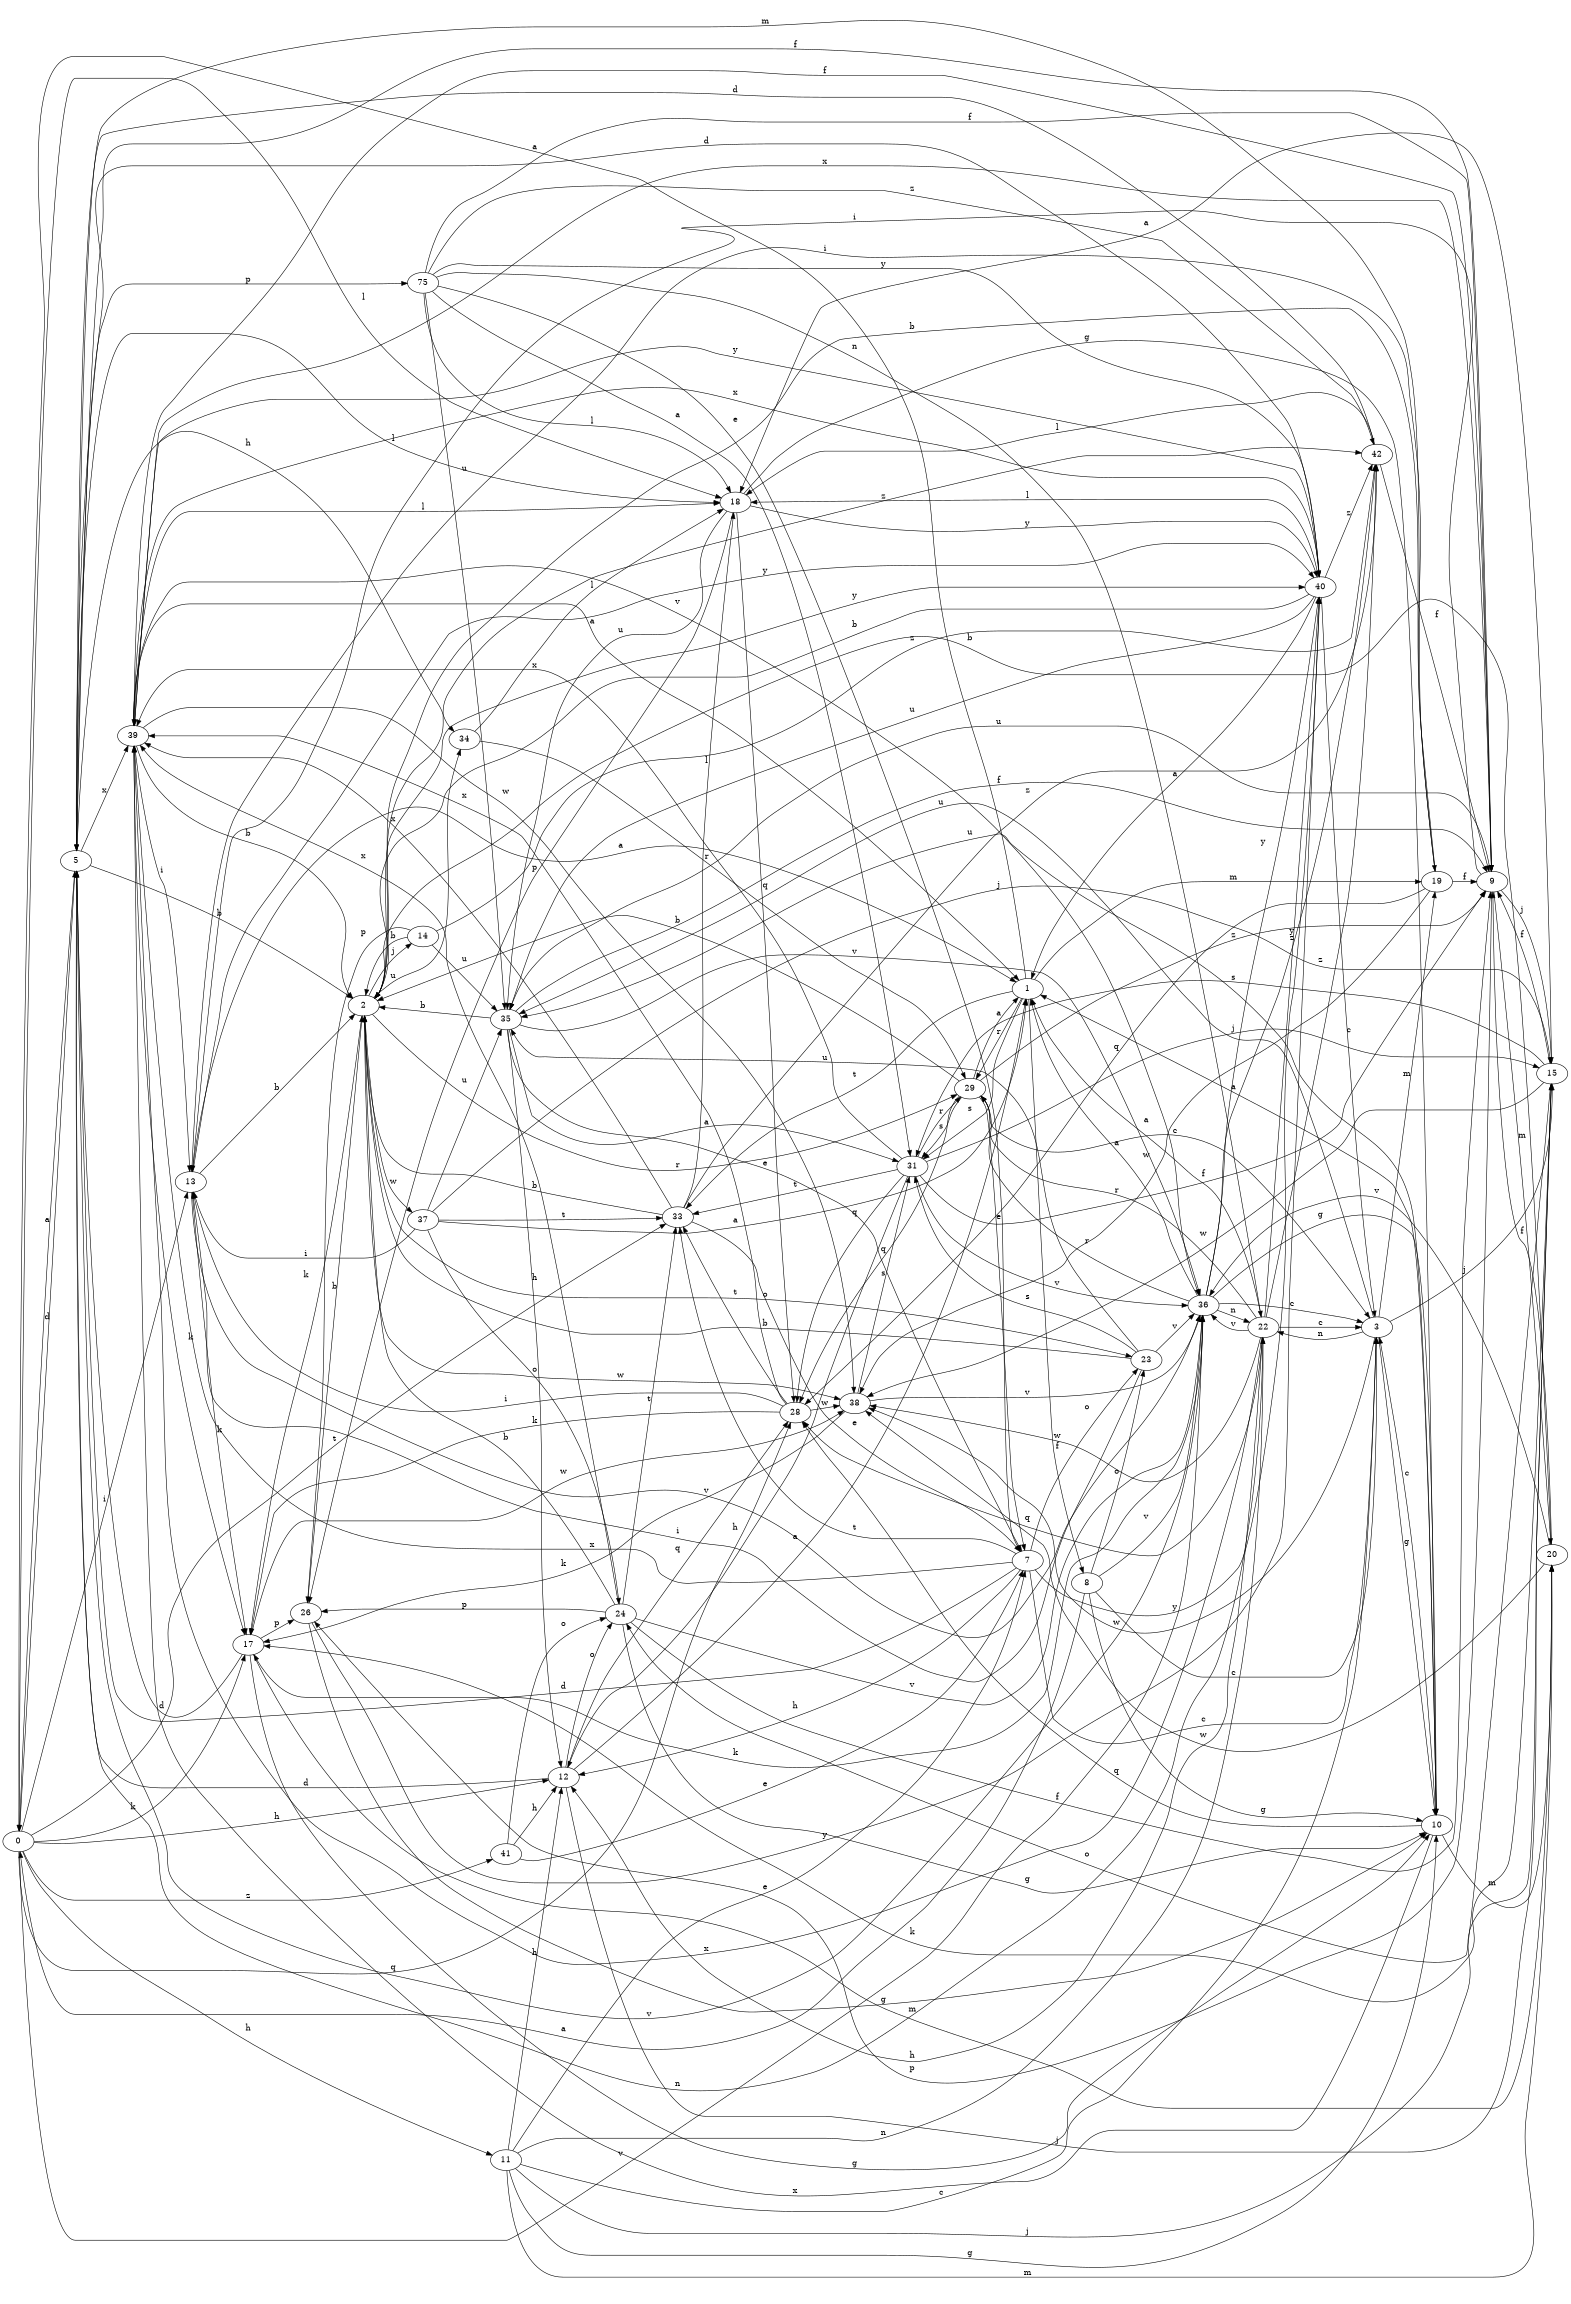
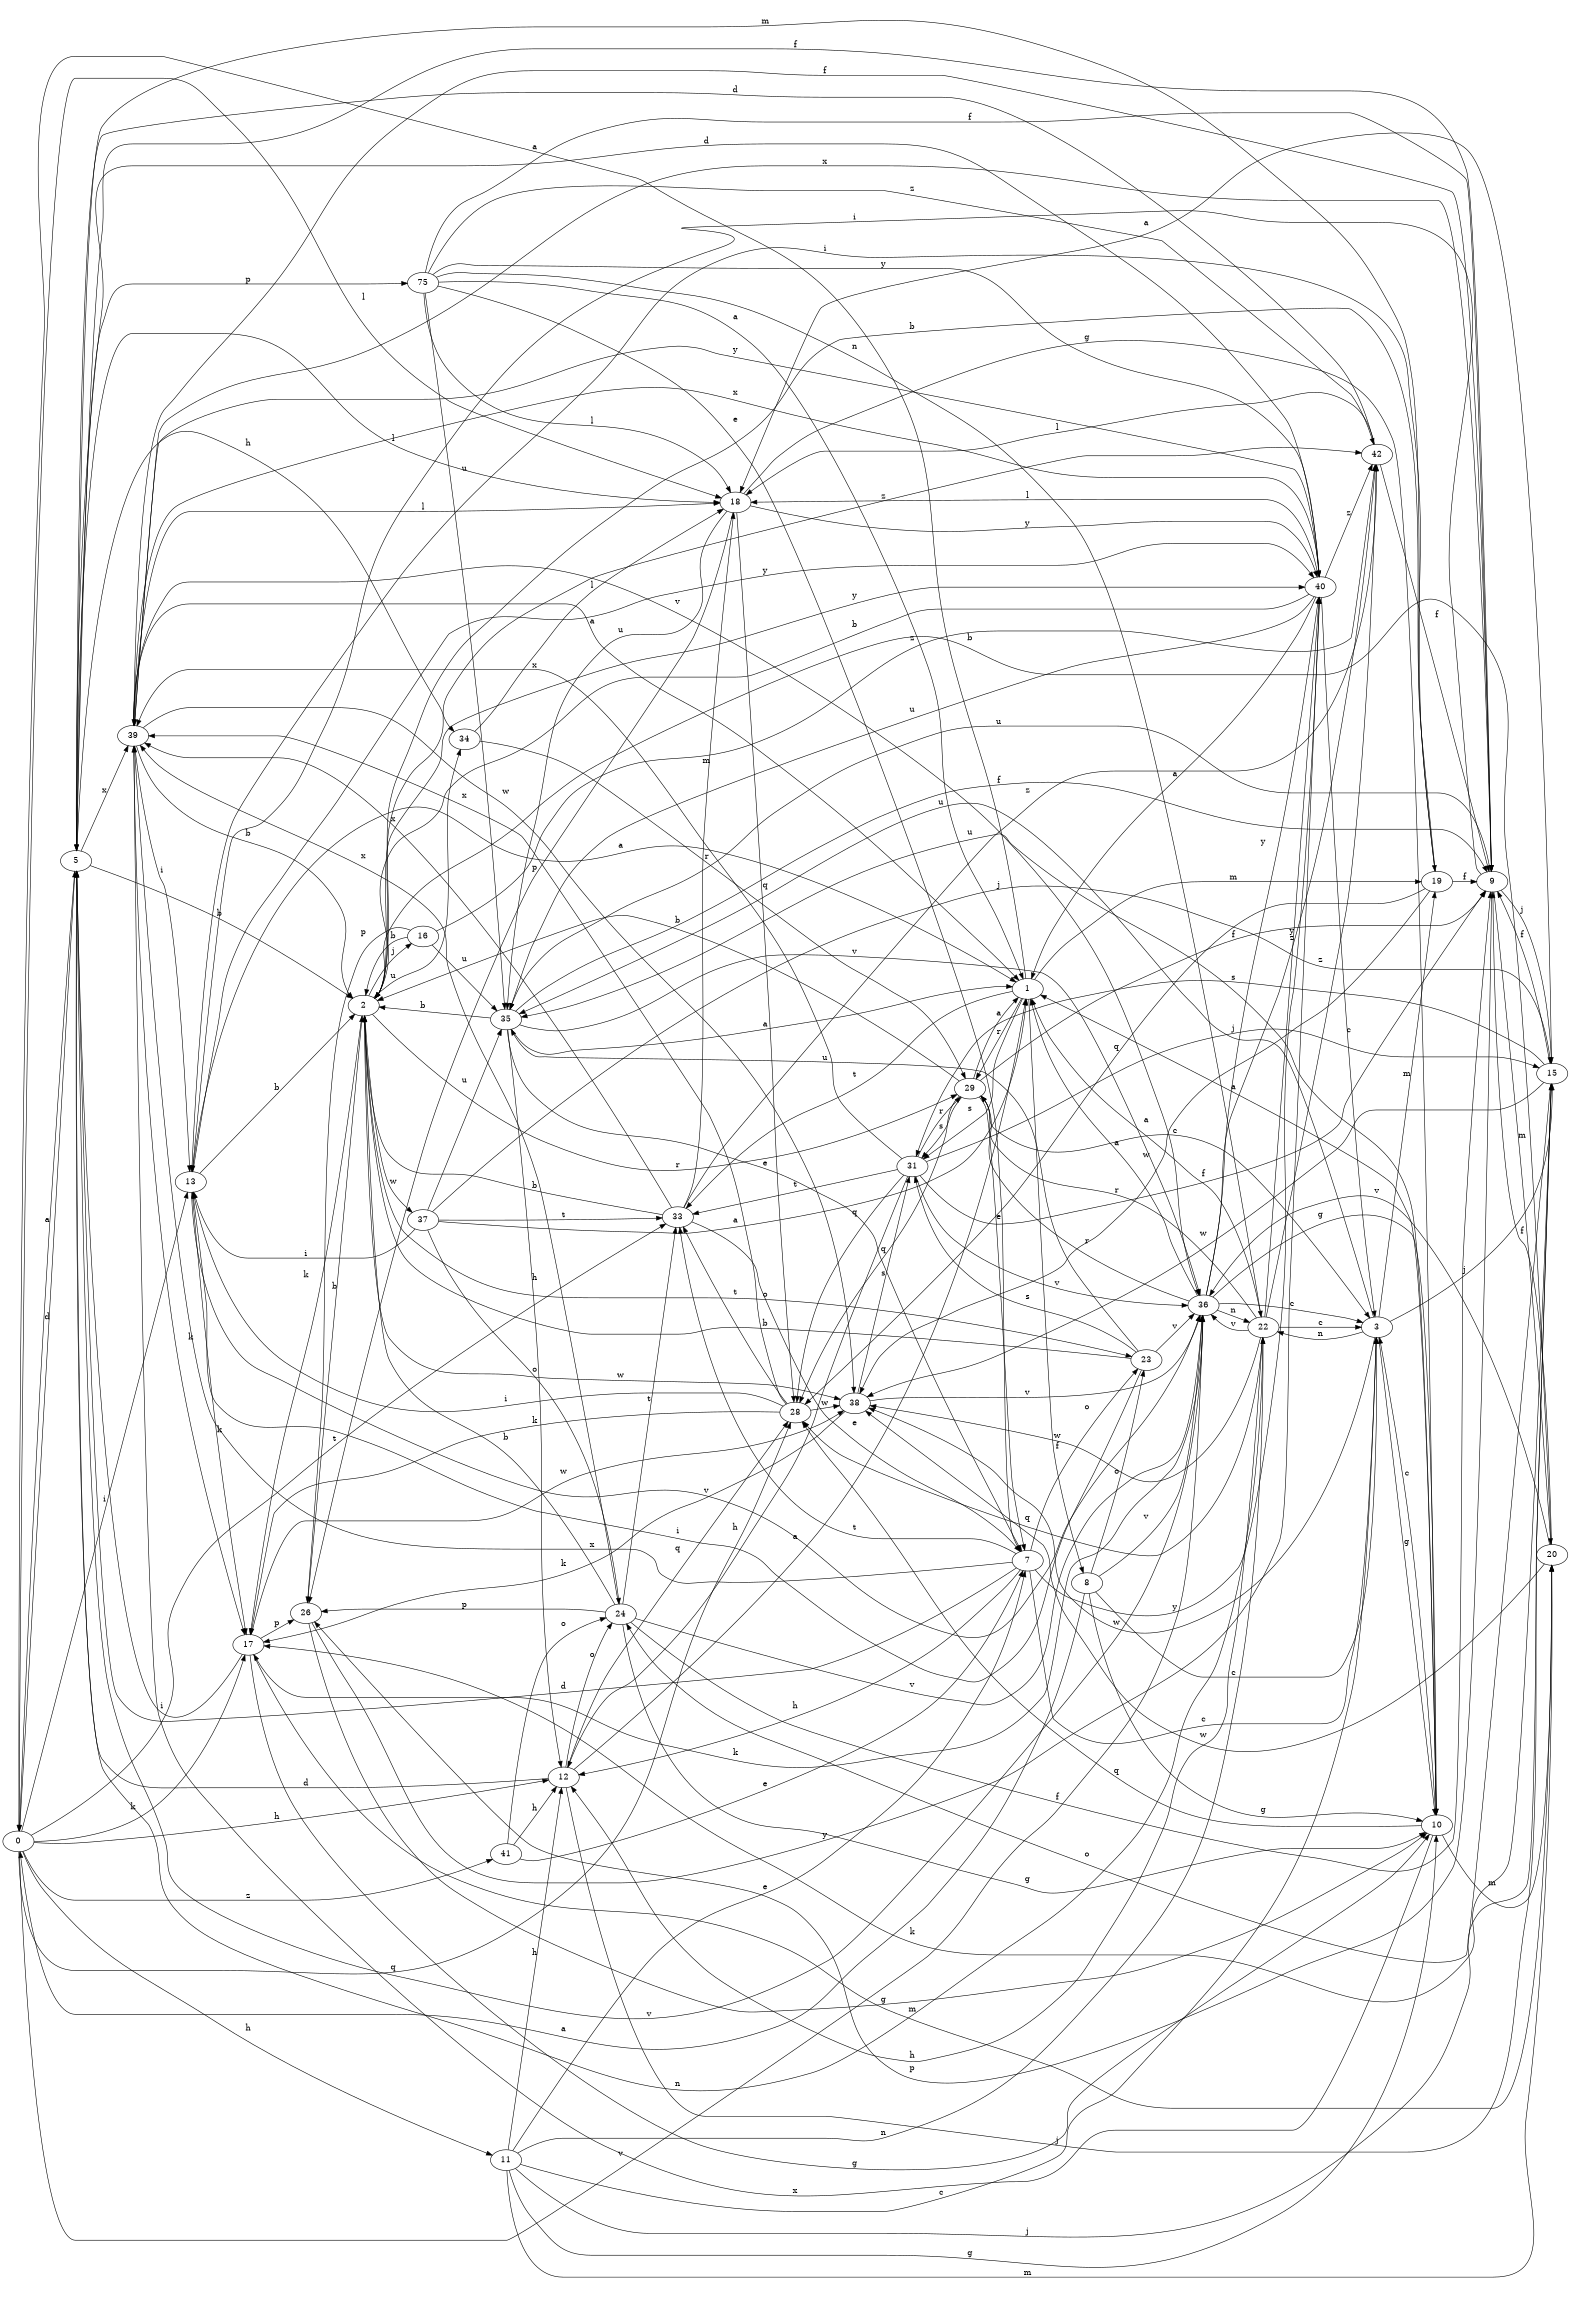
edge "75" -> "31": now "75" -> "1"
edge "33" -> "18": label "l" -> "m"
edge "29" -> "9": label "z" -> "f"
node "14": label "14" -> "16"
edge "35" -> "31": now "35" -> "1"
edge "17" -> "5": label "d" -> "i"
edge "22" -> "39": removed, label "x"
